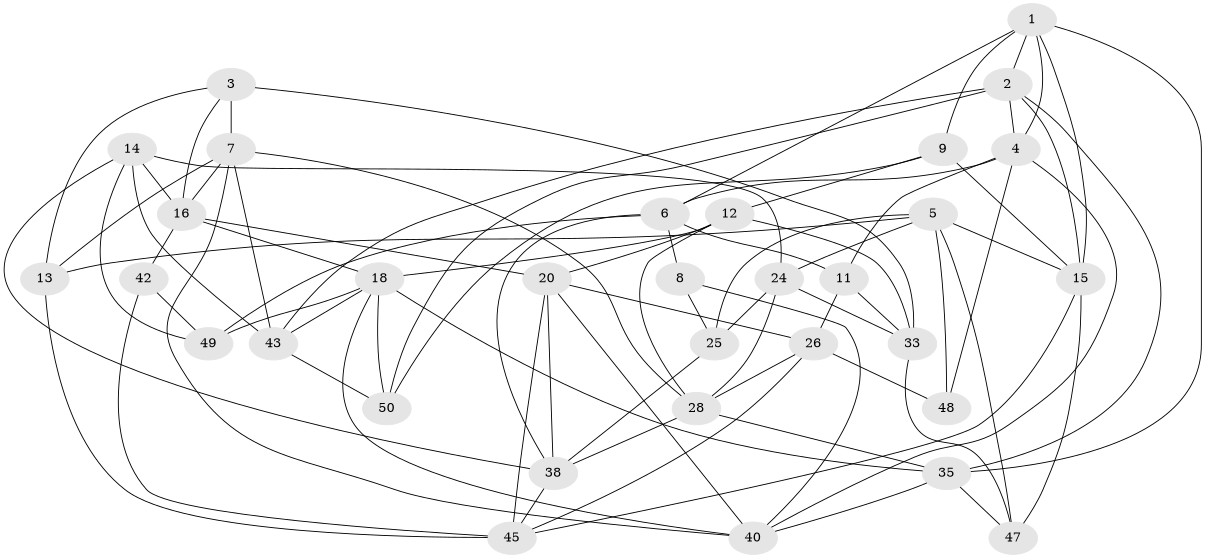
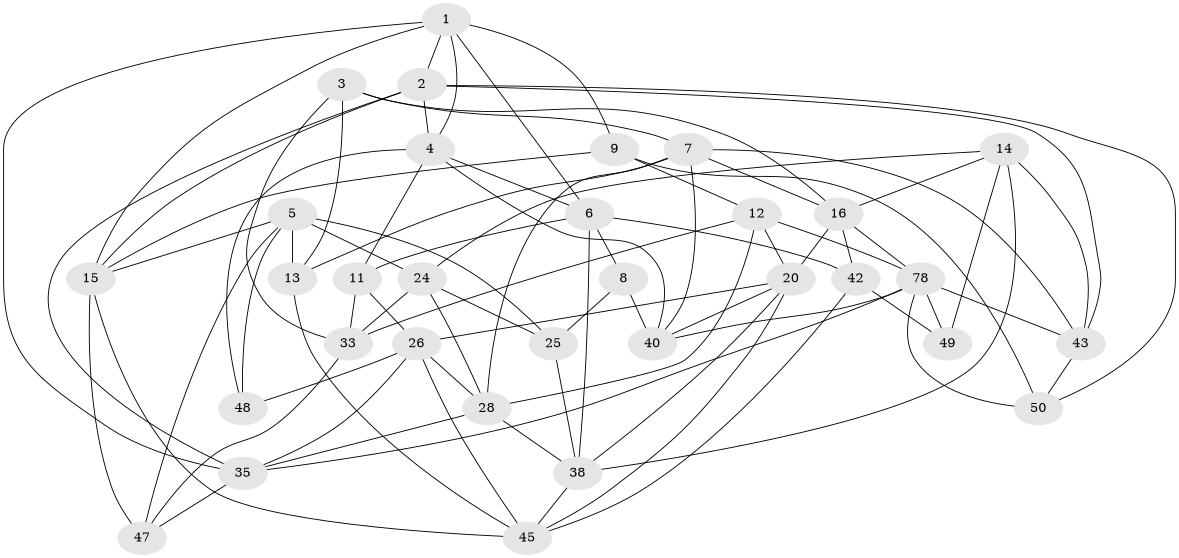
edge "6" -- "49": now "6" -- "42"
node "18": label "18" -> "78"
edge "35" -- "40": now "35" -- "26"
